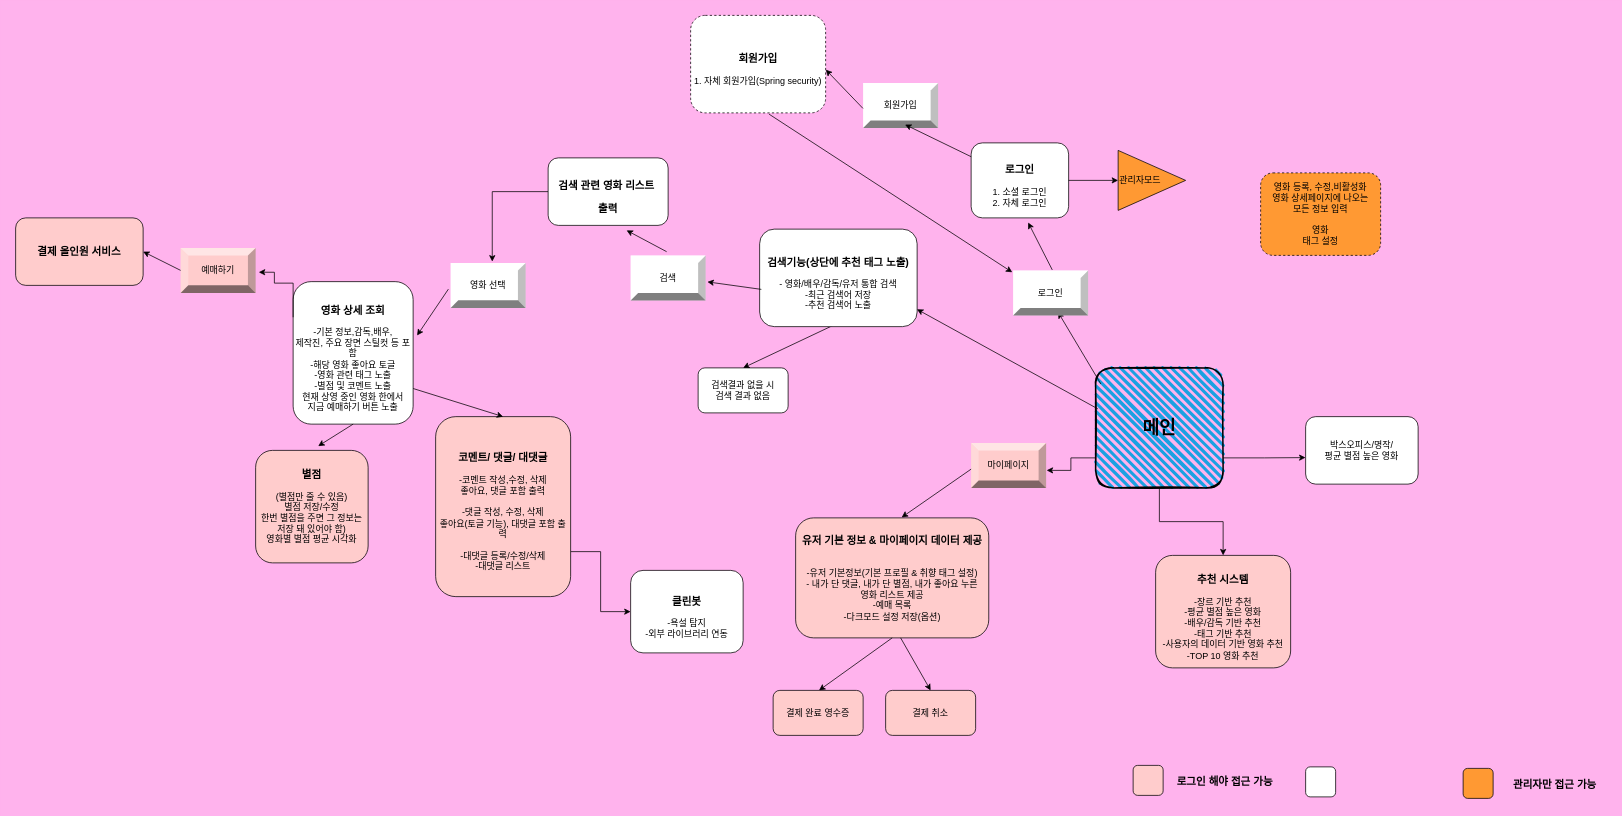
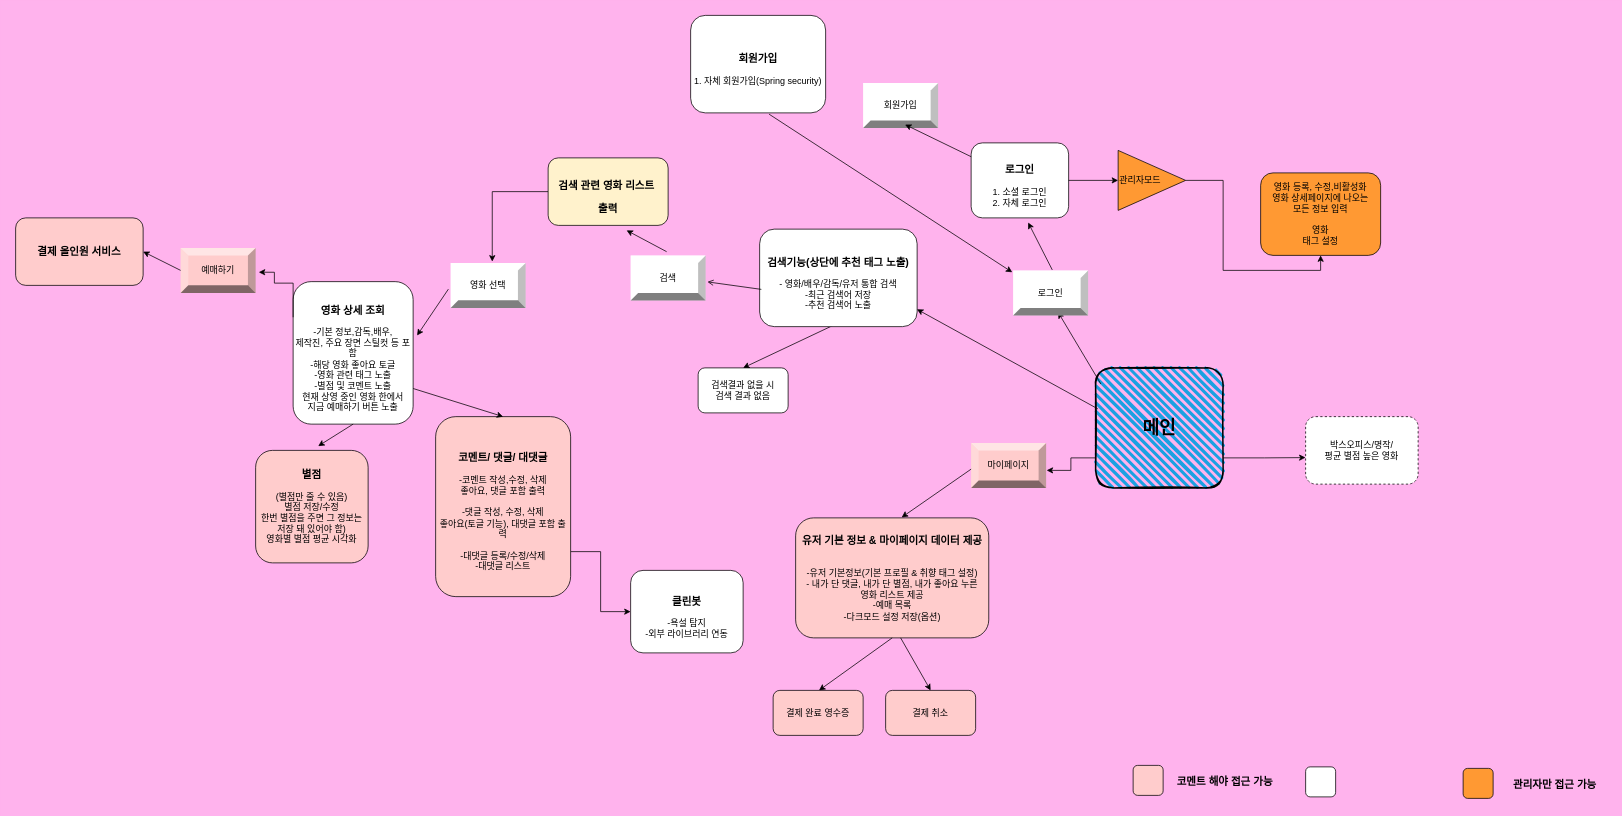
node "회원가입 1. 자체 회원가입(Spring security)": style dashed -> solid
edge "회원가입" -> "회원가입 1. 자체 회원가입(Spring security)": removed
node "검색 관련 영화 리스트 출력": fillcolor #ffffff -> #fff2cc
node "영화 등록, 수정,비활성화 영화 상세페이지에 나오는 모든 정보 입력 영화 태그 설정": style dashed -> solid
edge "관리자모드" -> "영화 등록, 수정,비활성화 영화 상세페이지에 나오는 모든 정보 입력 영화 태그 설정": added
edge "검색기능(상단에 추천 태그 노출) - 영화/배우/감독/유저 통합 검색 -최근 검색어 저장 -추천 검색어 노출" -> "검색": arrowhead classic -> open
node "박스오피스/명작/ 평균 별점 높은 영화": style solid -> dashed
edge "메인" -> "추천 시스템 -장르 기반 추천 -평균 별점 높은 영화 -배우/감독 기반 추천 -태그 기반 추천 -사용자의 데이터 기반 영화 추천 -TOP 10 영화 추천": removed
node "추천 시스템 -장르 기반 추천 -평균 별점 높은 영화 -배우/감독 기반 추천 -태그 기반 추천 -사용자의 데이터 기반 영화 추천 -TOP 10 영화 추천": removed
node "로그인 해야 접근 가능": label "로그인 해야 접근 가능" -> "코멘트 해야 접근 가능"
